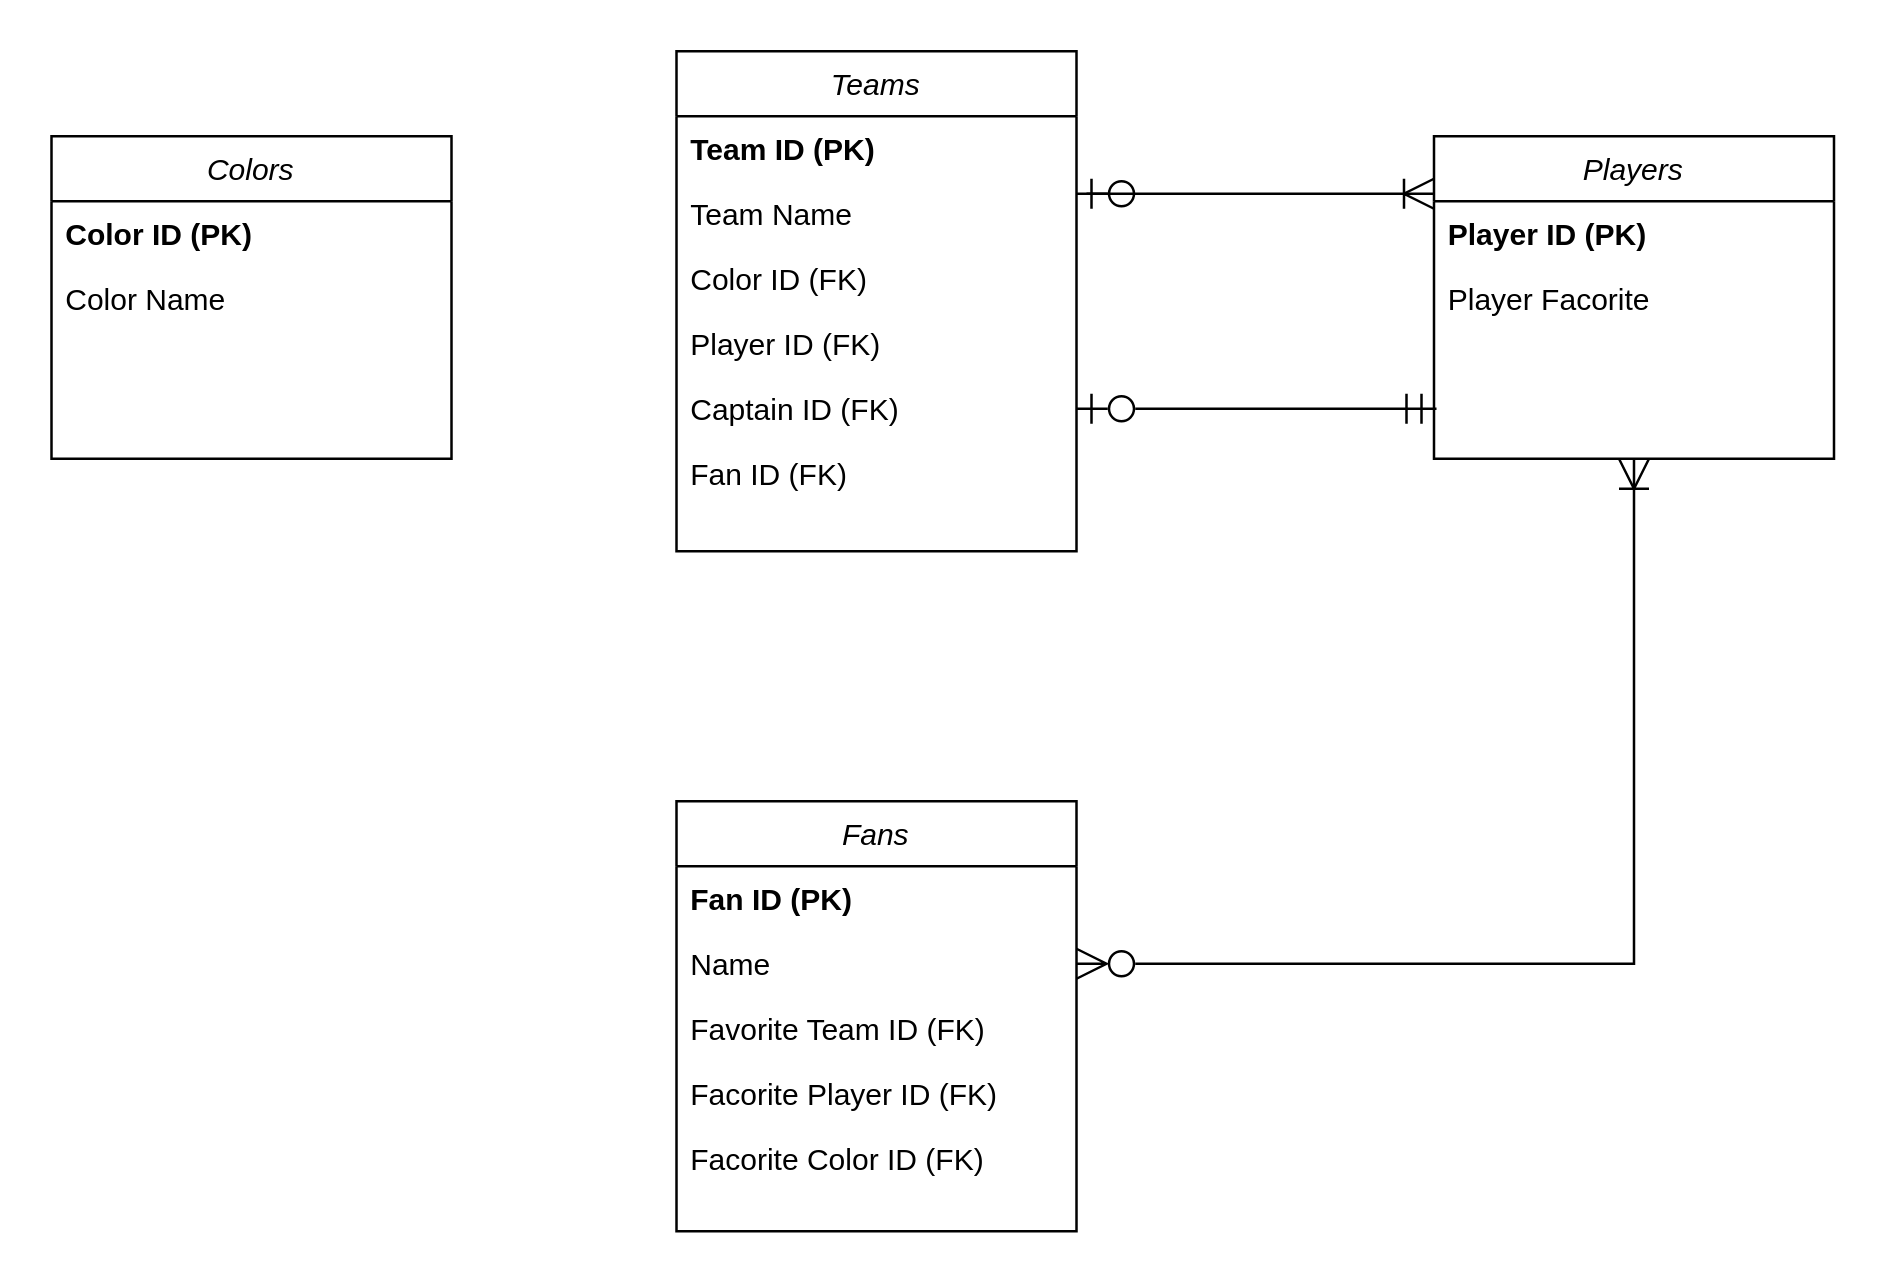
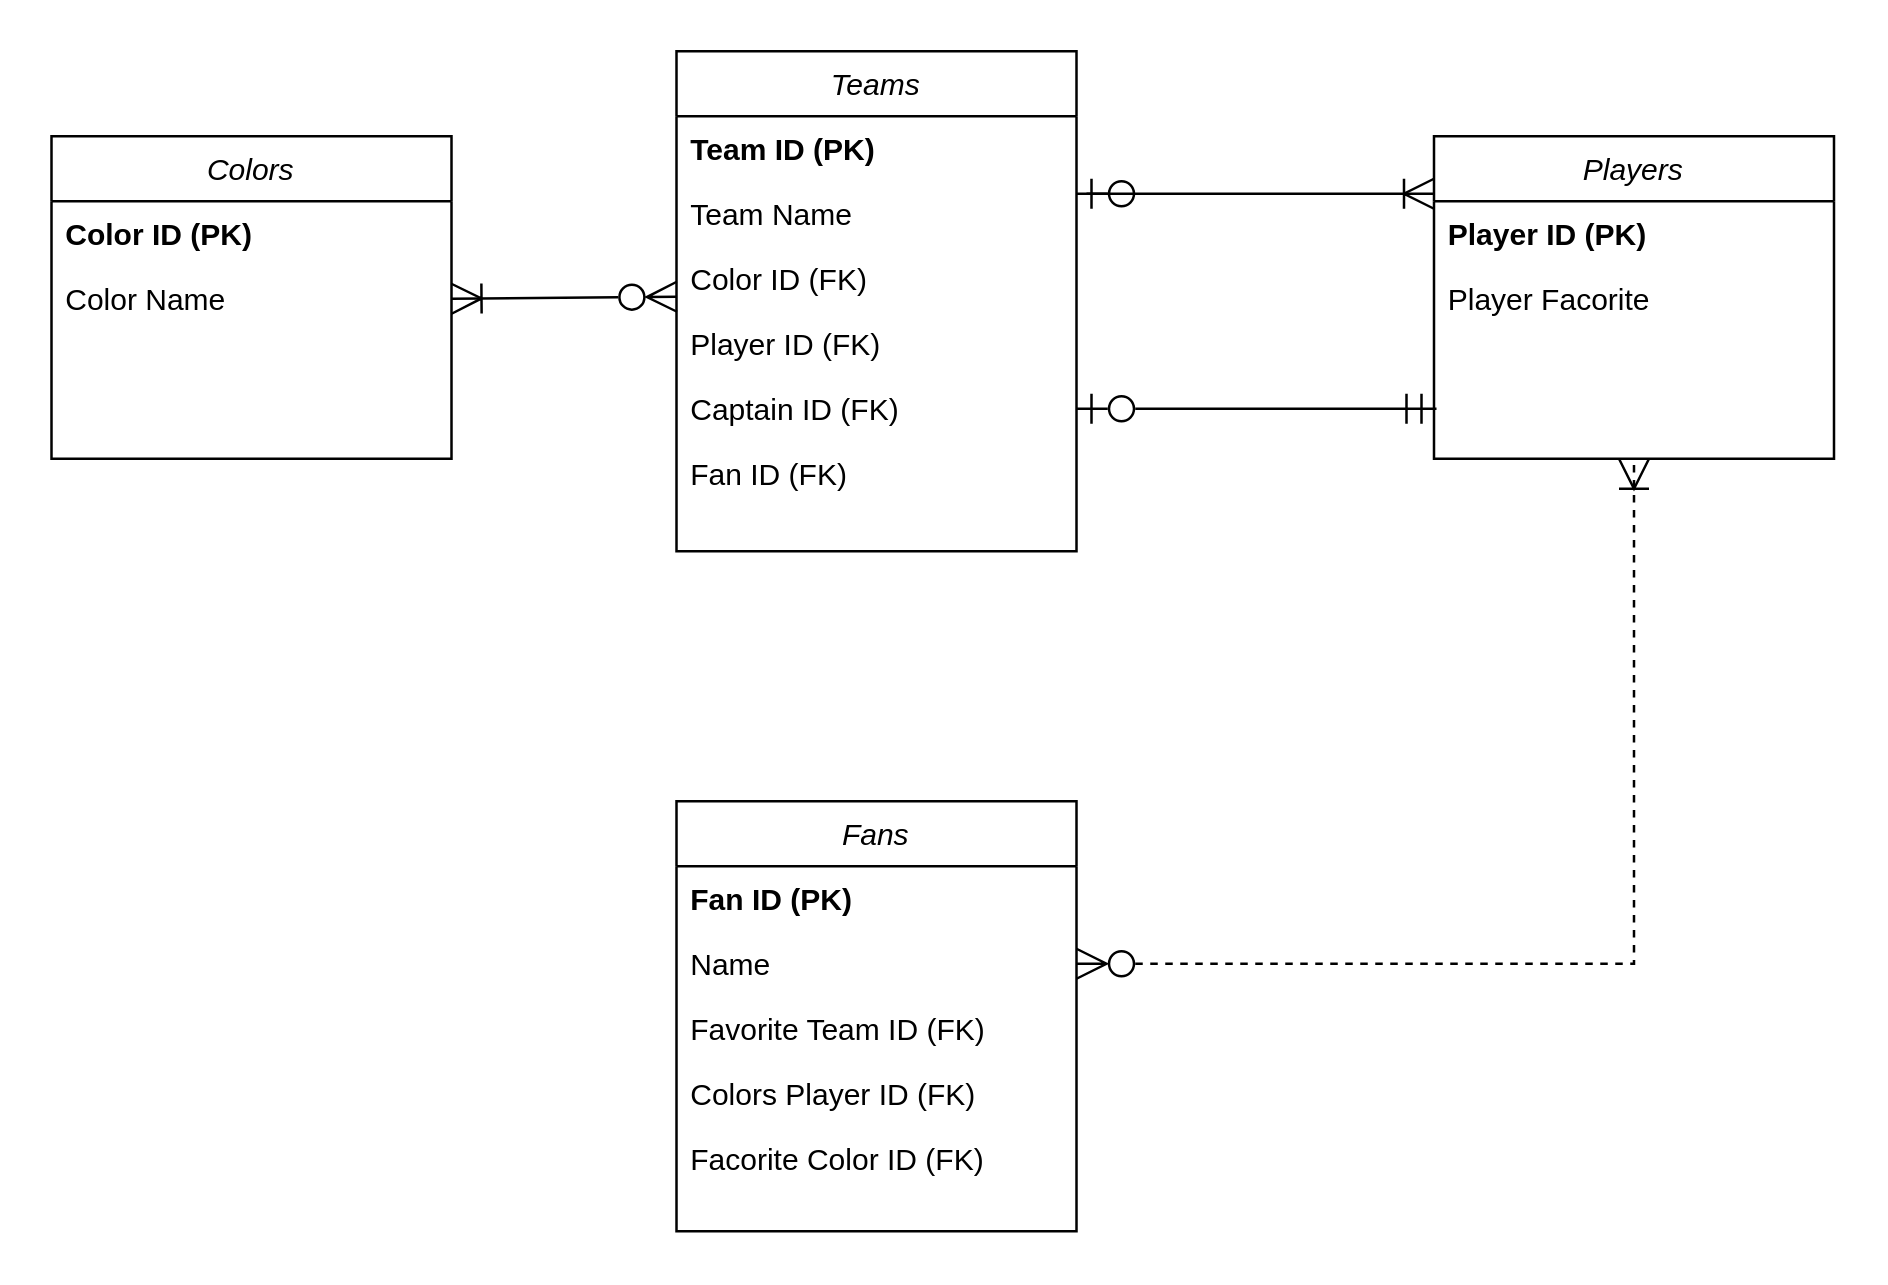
edge "Color ID (FK)" -- "Color Name": added
edge "Players" -- "Name": style solid -> dashed
node "Facorite Player ID (FK)": label "Facorite Player ID (FK)" -> "Colors Player ID (FK)"
